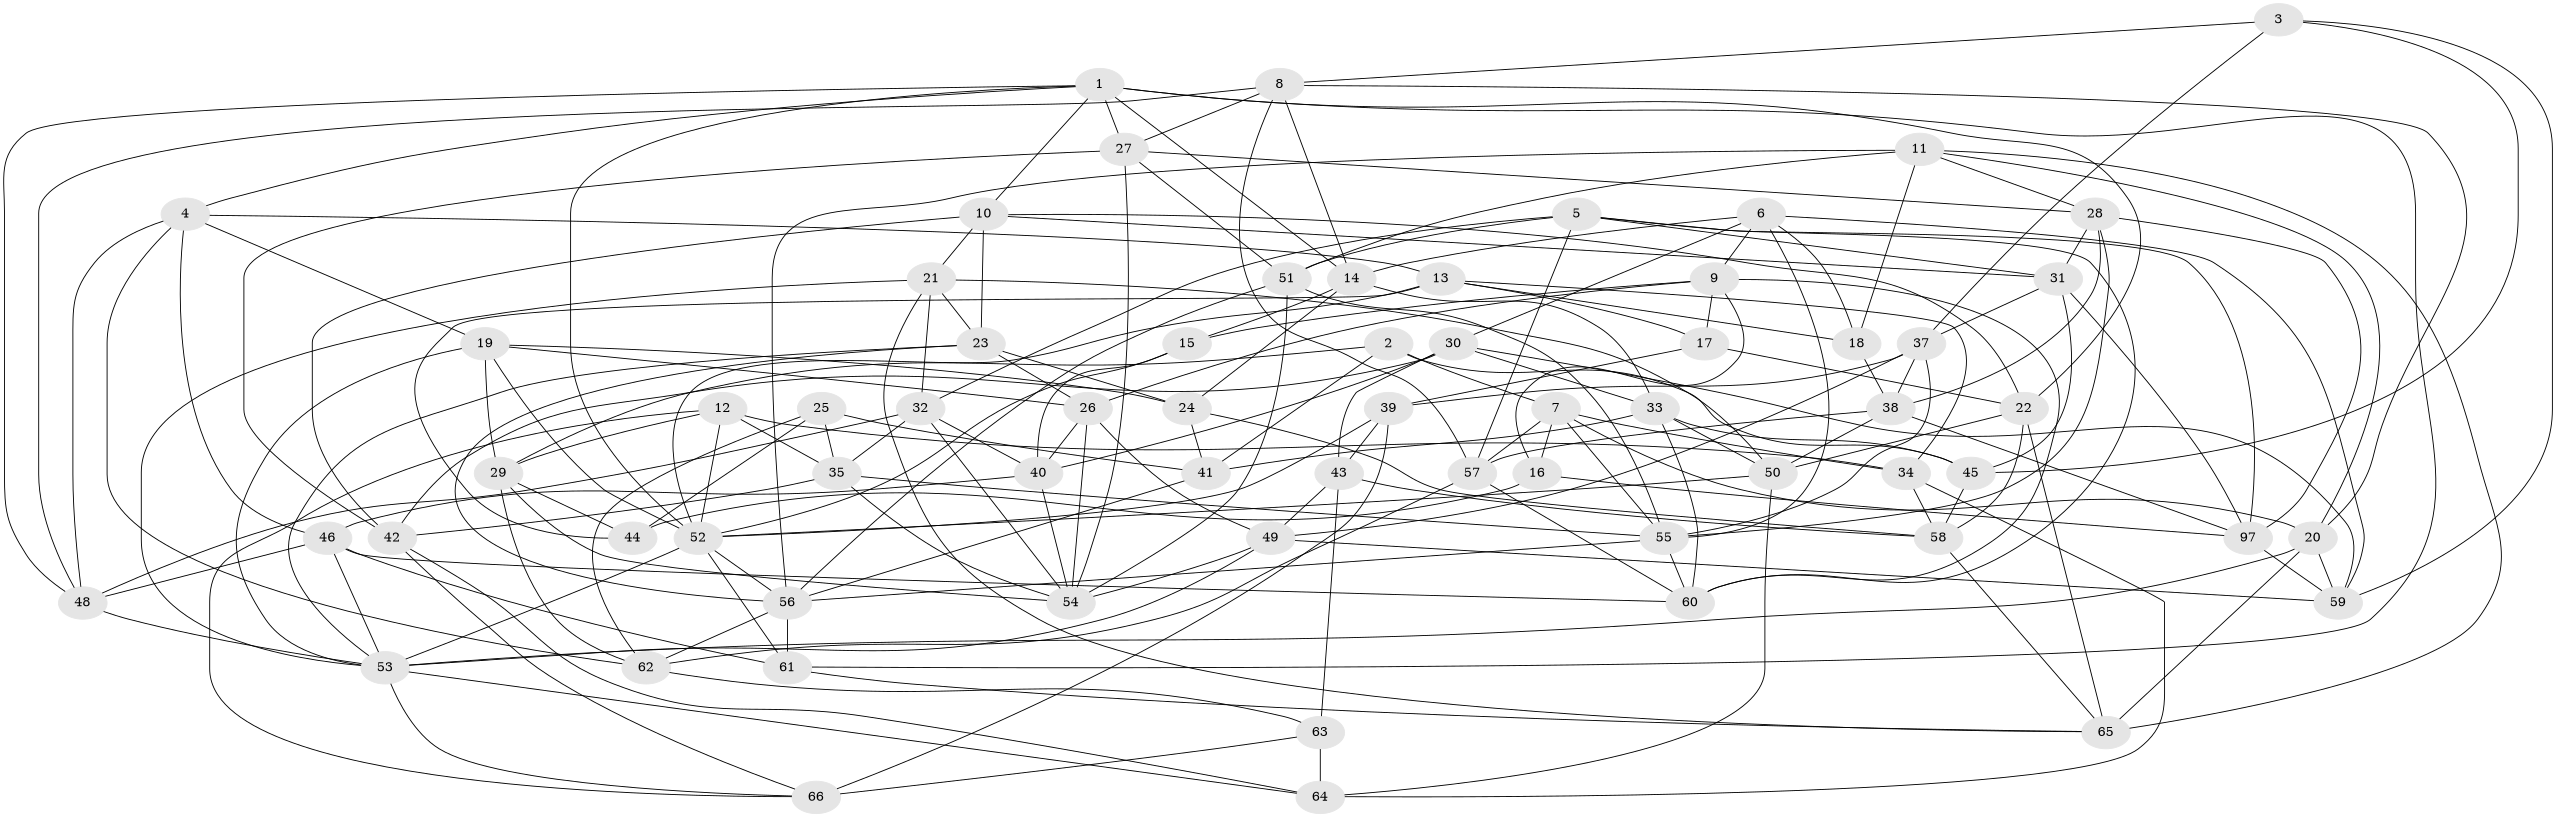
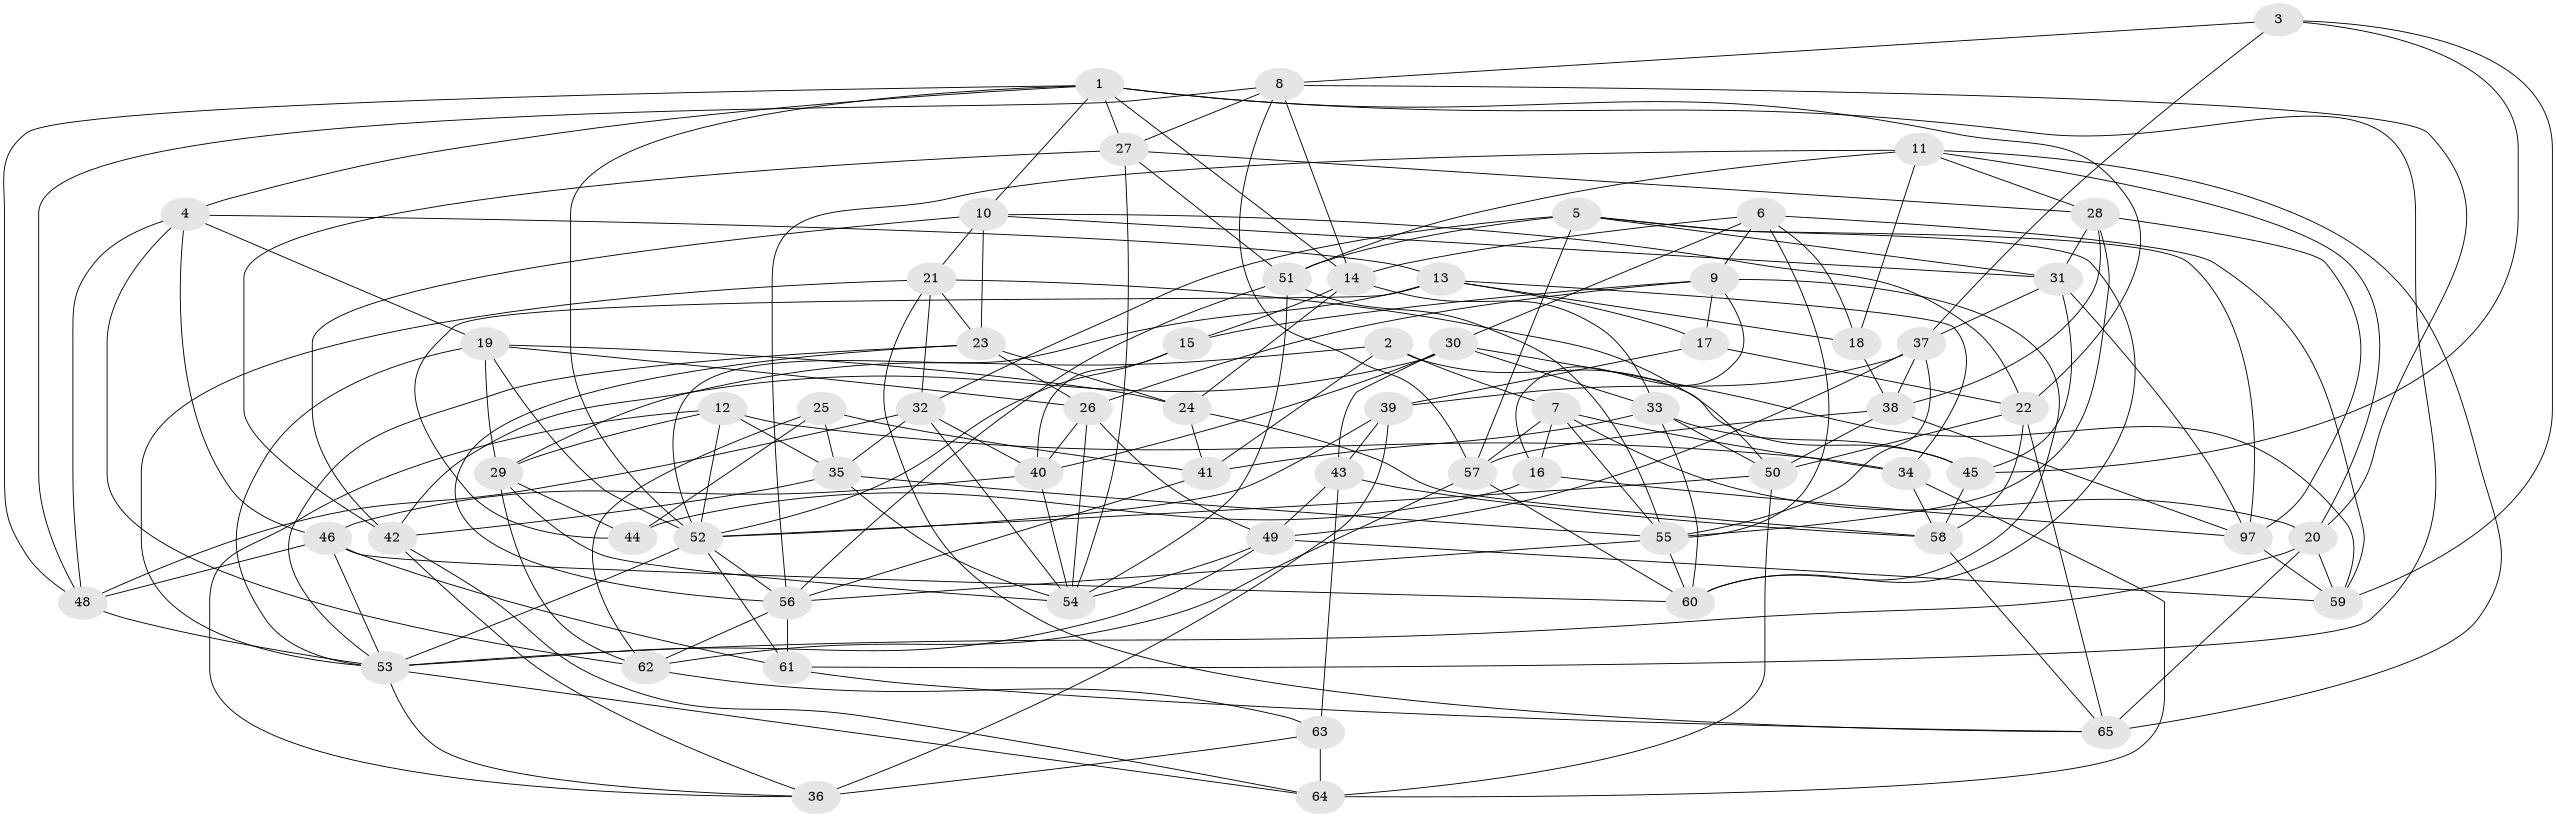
node "66": label "66" -> "36"
